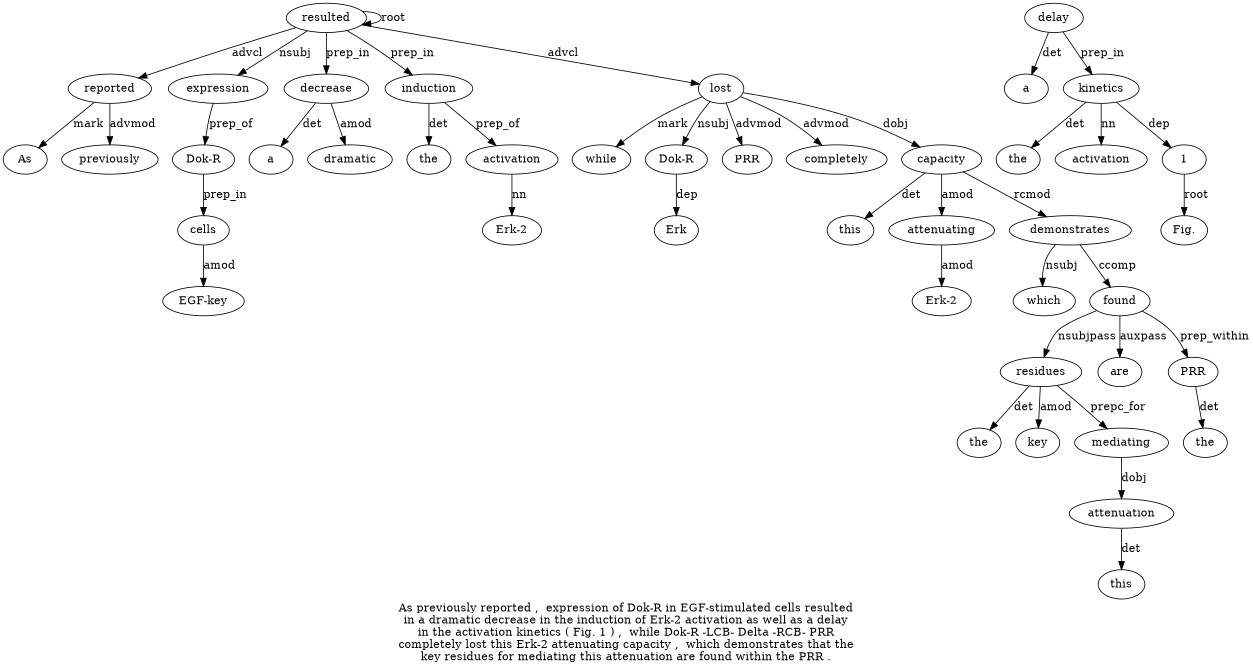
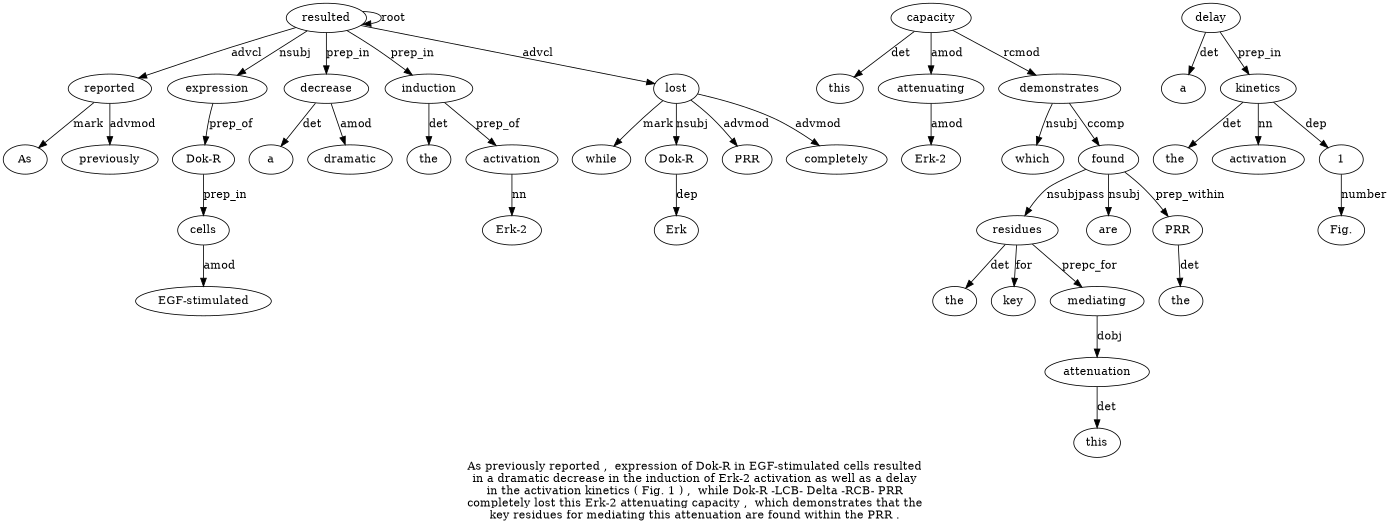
edge "lost" -> "capacity": removed, label "dobj"
edge "1" -> "Fig.": label "root" -> "number"
node "EGF-key": label "EGF-key" -> "EGF-stimulated"
edge "found" -> "are": label "auxpass" -> "nsubj"
edge "residues" -> "key": label "amod" -> "for"
